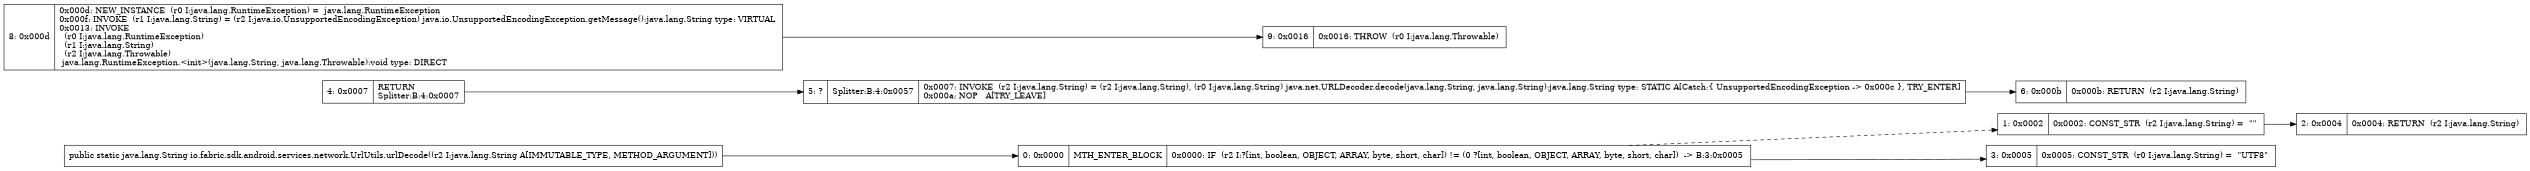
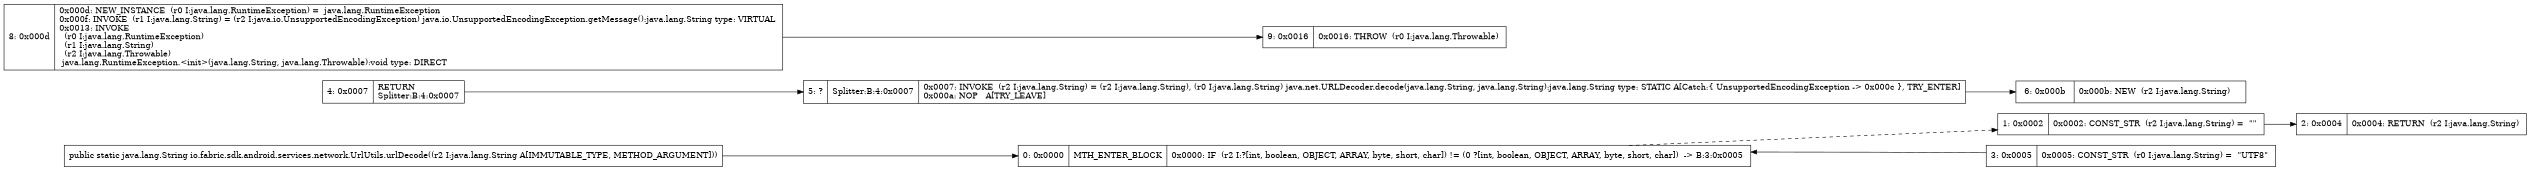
node "5: ?": text "Splitter:B:4:0x0057" -> "Splitter:B:4:0x0007"
node "6: 0x000b": text "0x000b: RETURN  (r2 I:java.lang.String)" -> "0x000b: NEW  (r2 I:java.lang.String)"
edge "0: 0x0000" -> "3: 0x0005": reversed
